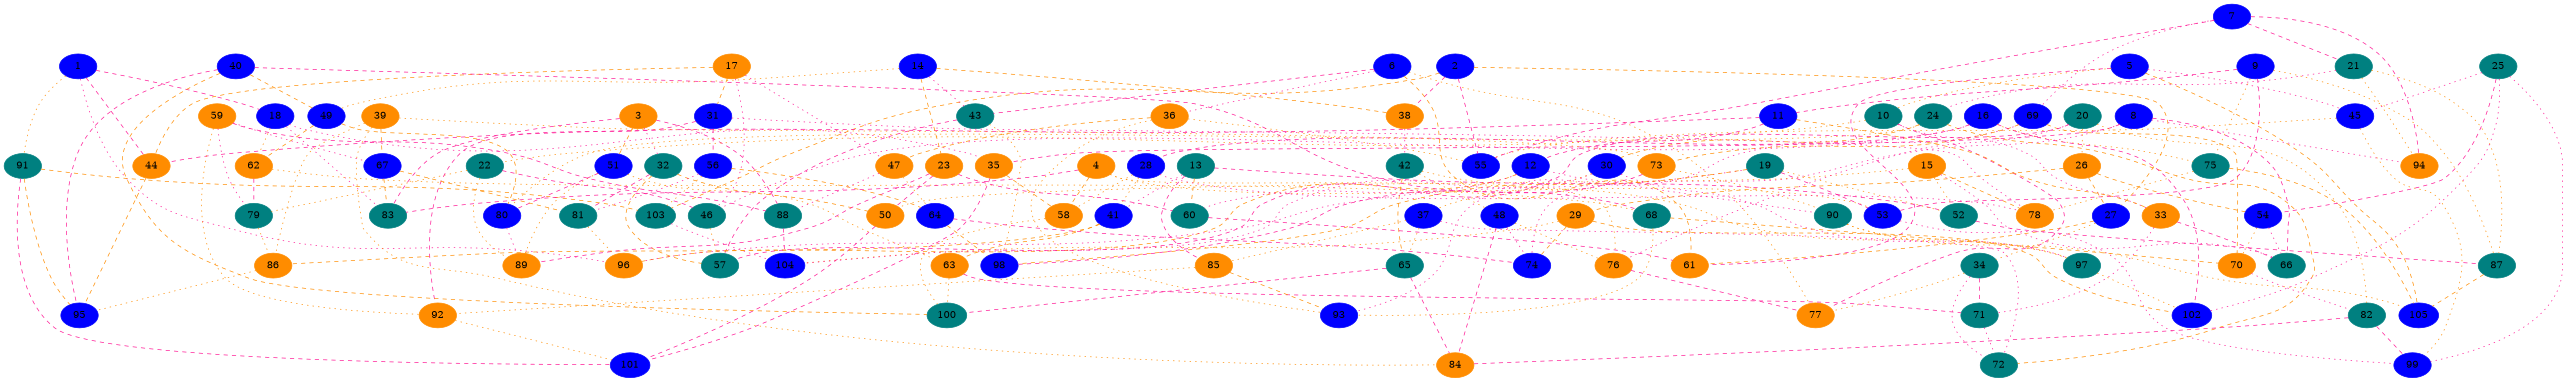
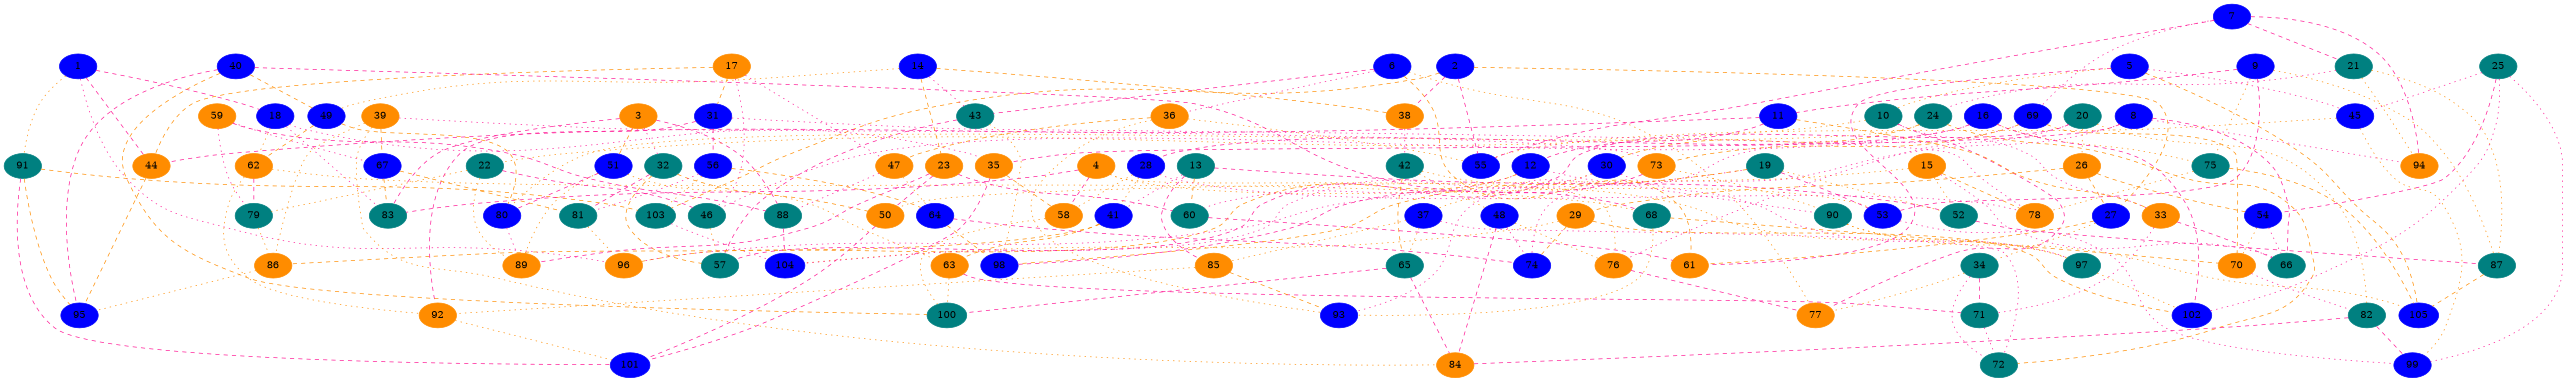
edge "39" -- "73": color darkorange -> deeppink
edge "4" -- "58": color darkorange -> deeppink
edge "59" -- "92": now "62" -- "92"
